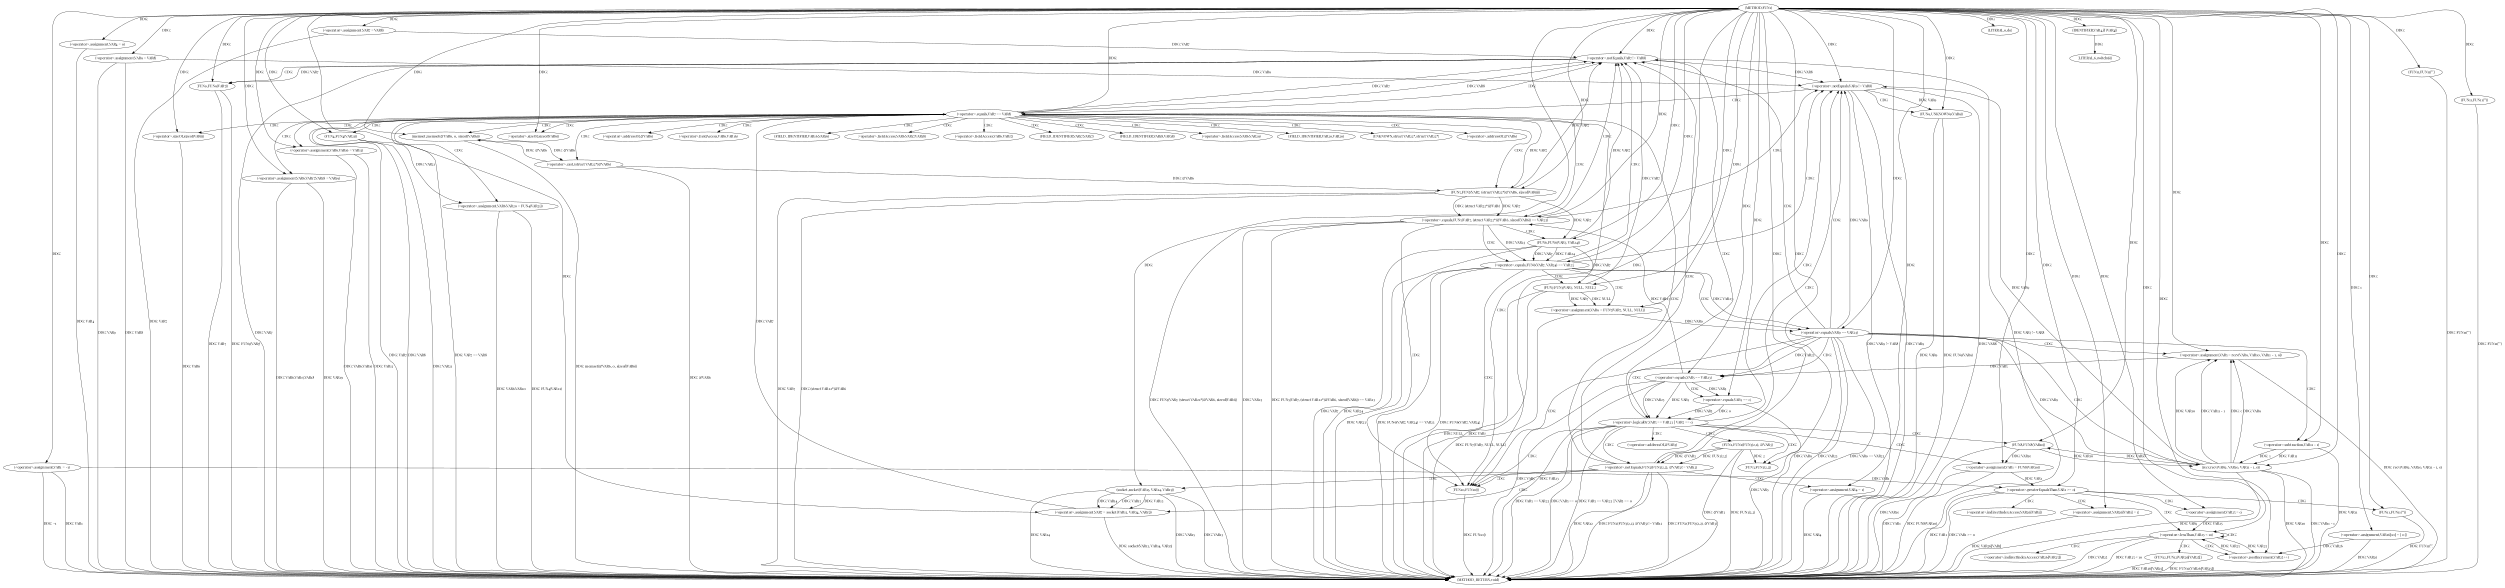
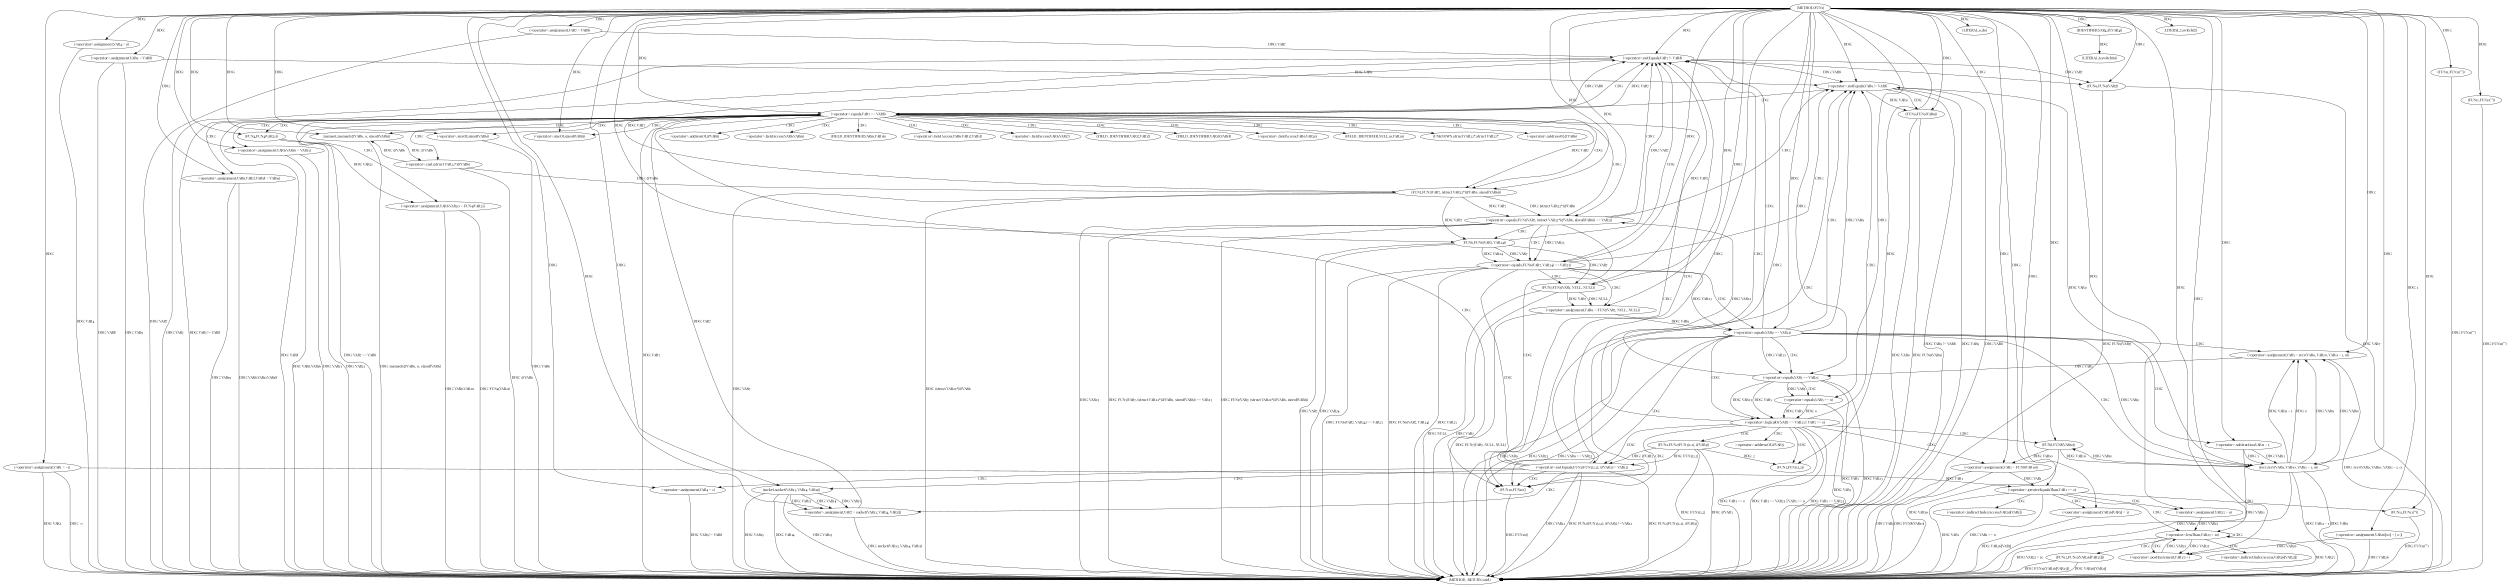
node "(LITERAL,7,switch(7))": added
node "(FUN9,UNKNOWN9(VAR9))": label "(FUN9,UNKNOWN9(VAR9))" -> "(FUN9,FUN9(VAR9))"
node "(FIELD_IDENTIFIER,VAR20,VAR20)": label "(FIELD_IDENTIFIER,VAR20,VAR20)" -> "(FIELD_IDENTIFIER,NULL20,VAR20)"
edge "(<operator>.assignment,VAR4 = 1)" -> "(METHOD_RETURN,void)": label "DDG: VAR4" -> "DDG: VAR9 != VAR8"
